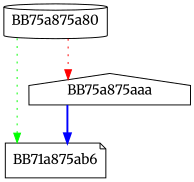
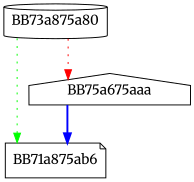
node "BB75a875a80": label "BB75a875a80" -> "BB73a875a80"
node "BB75a875aaa": label "BB75a875aaa" -> "BB75a675aaa"
